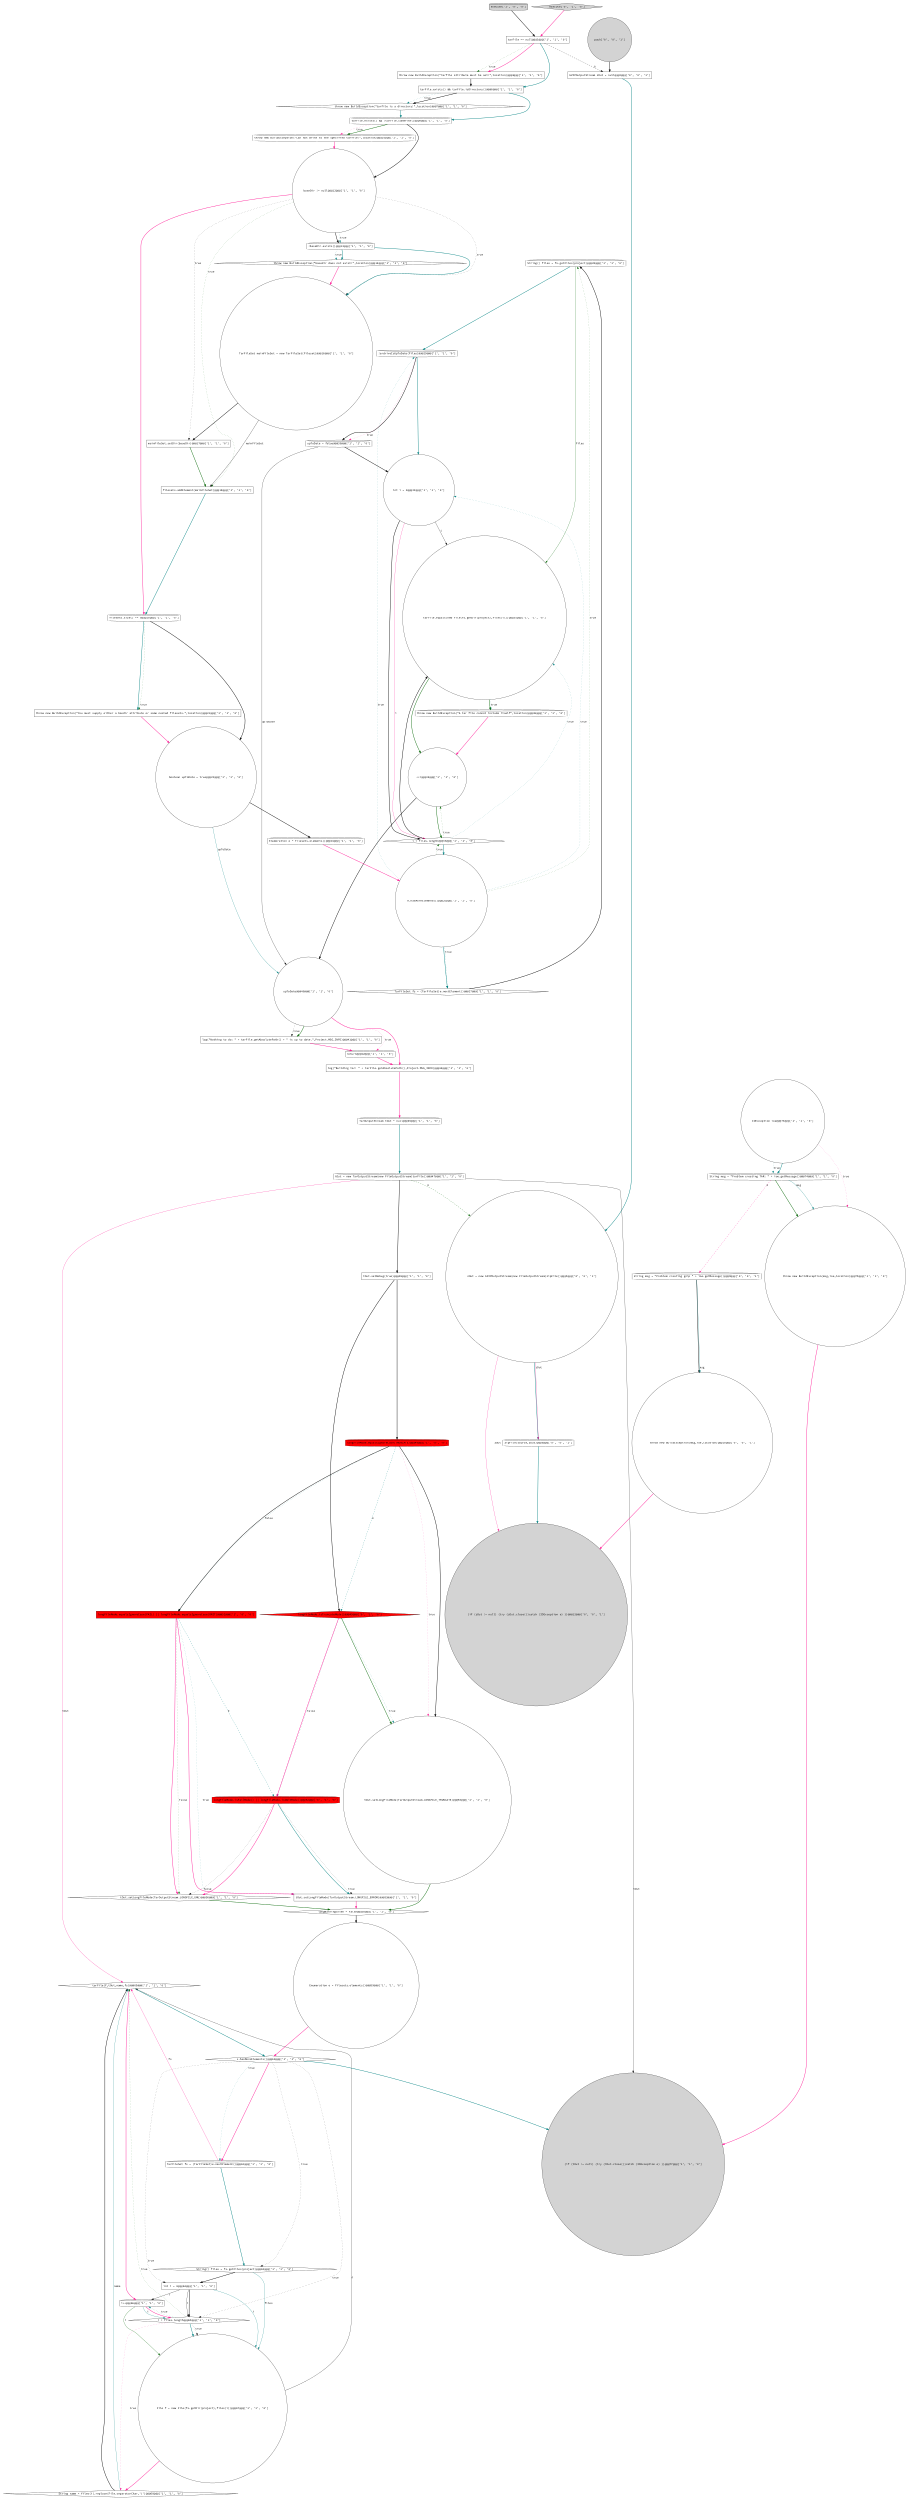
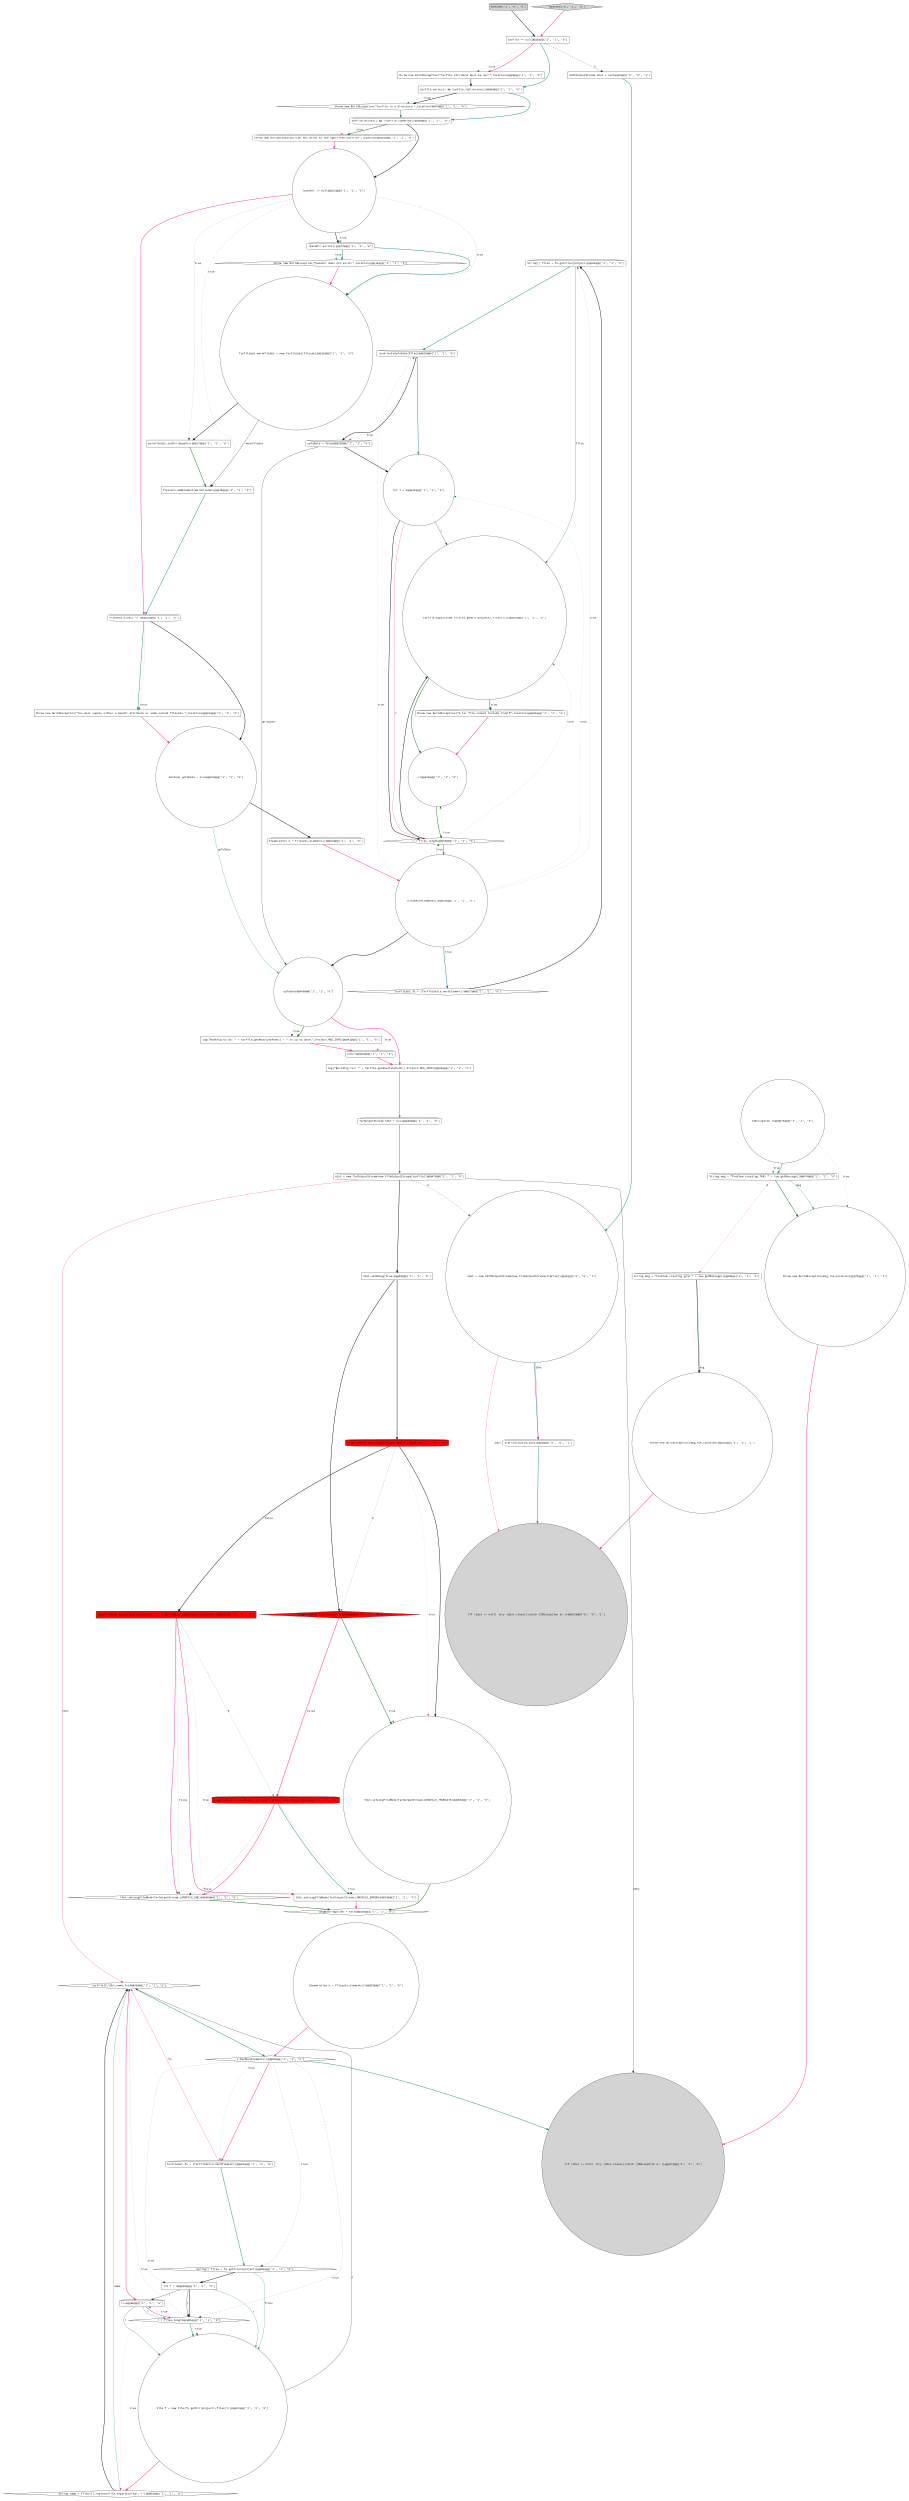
node "pack['0', '0', '1']": removed
edge "++i@@@34@@@['1', '1', '0']" -> "upToDate@@@40@@@['1', '1', '0']": now "e.hasMoreElements()@@@25@@@['1', '1', '0']" -> "upToDate@@@40@@@['1', '1', '0']"
edge "longWarningGiven = false@@@58@@@['1', '1', '0']" -> "Enumeration e = filesets.elements()@@@59@@@['1', '1', '0']": removed
